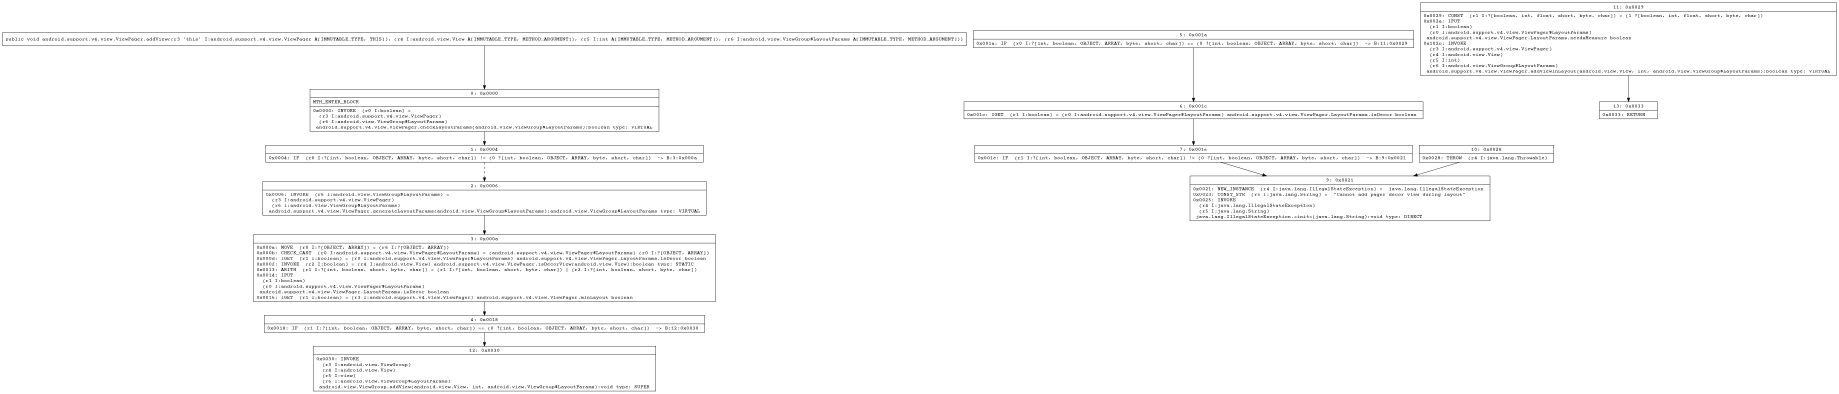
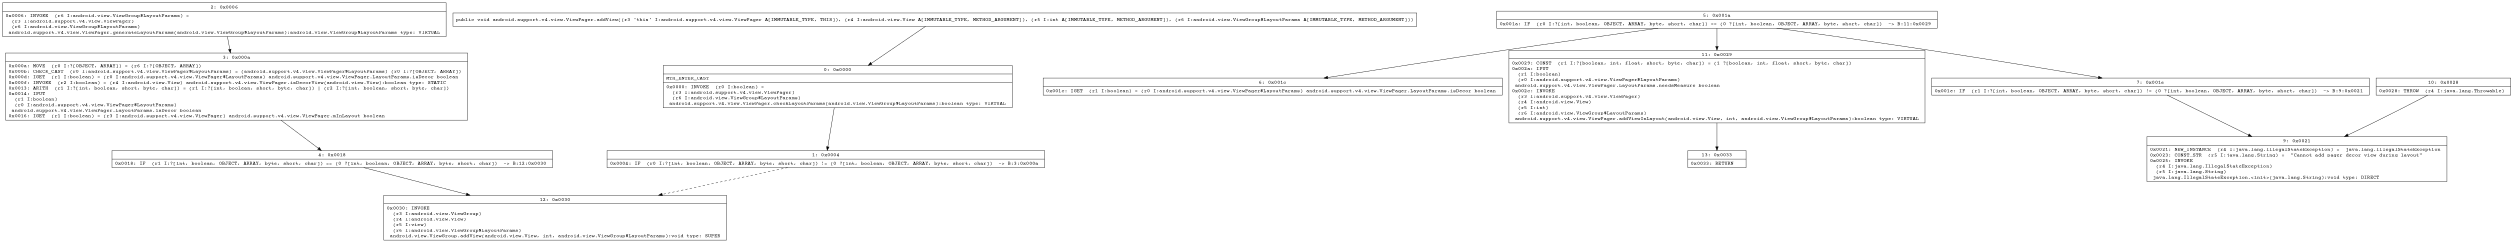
edge "5: 0x001a" -> "11: 0x0029": added
node "11: 0x0029": text "0x102c: INVOKE" -> "0x002c: INVOKE"
node "0: 0x0000": text "MTH_ENTER_BLOCK" -> "MTH_ENTER_CAST"
edge "6: 0x001c" -> "7: 0x001e": now "5: 0x001a" -> "7: 0x001e"
edge "1: 0x0004" -> "2: 0x0006": now "1: 0x0004" -> "12: 0x0030"
